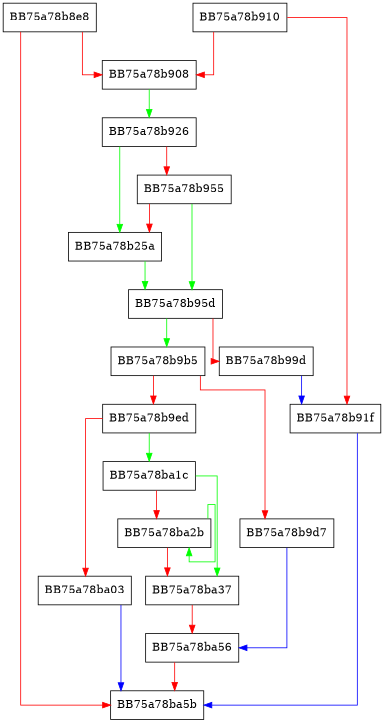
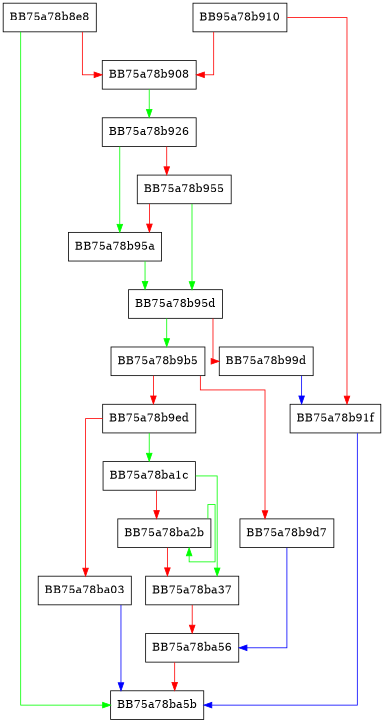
node "BB75a78b910": label "BB75a78b910" -> "BB95a78b910"
node "BB75a78b25a": label "BB75a78b25a" -> "BB75a78b95a"
edge "BB75a78b8e8" -> "BB75a78ba5b": color red -> green
